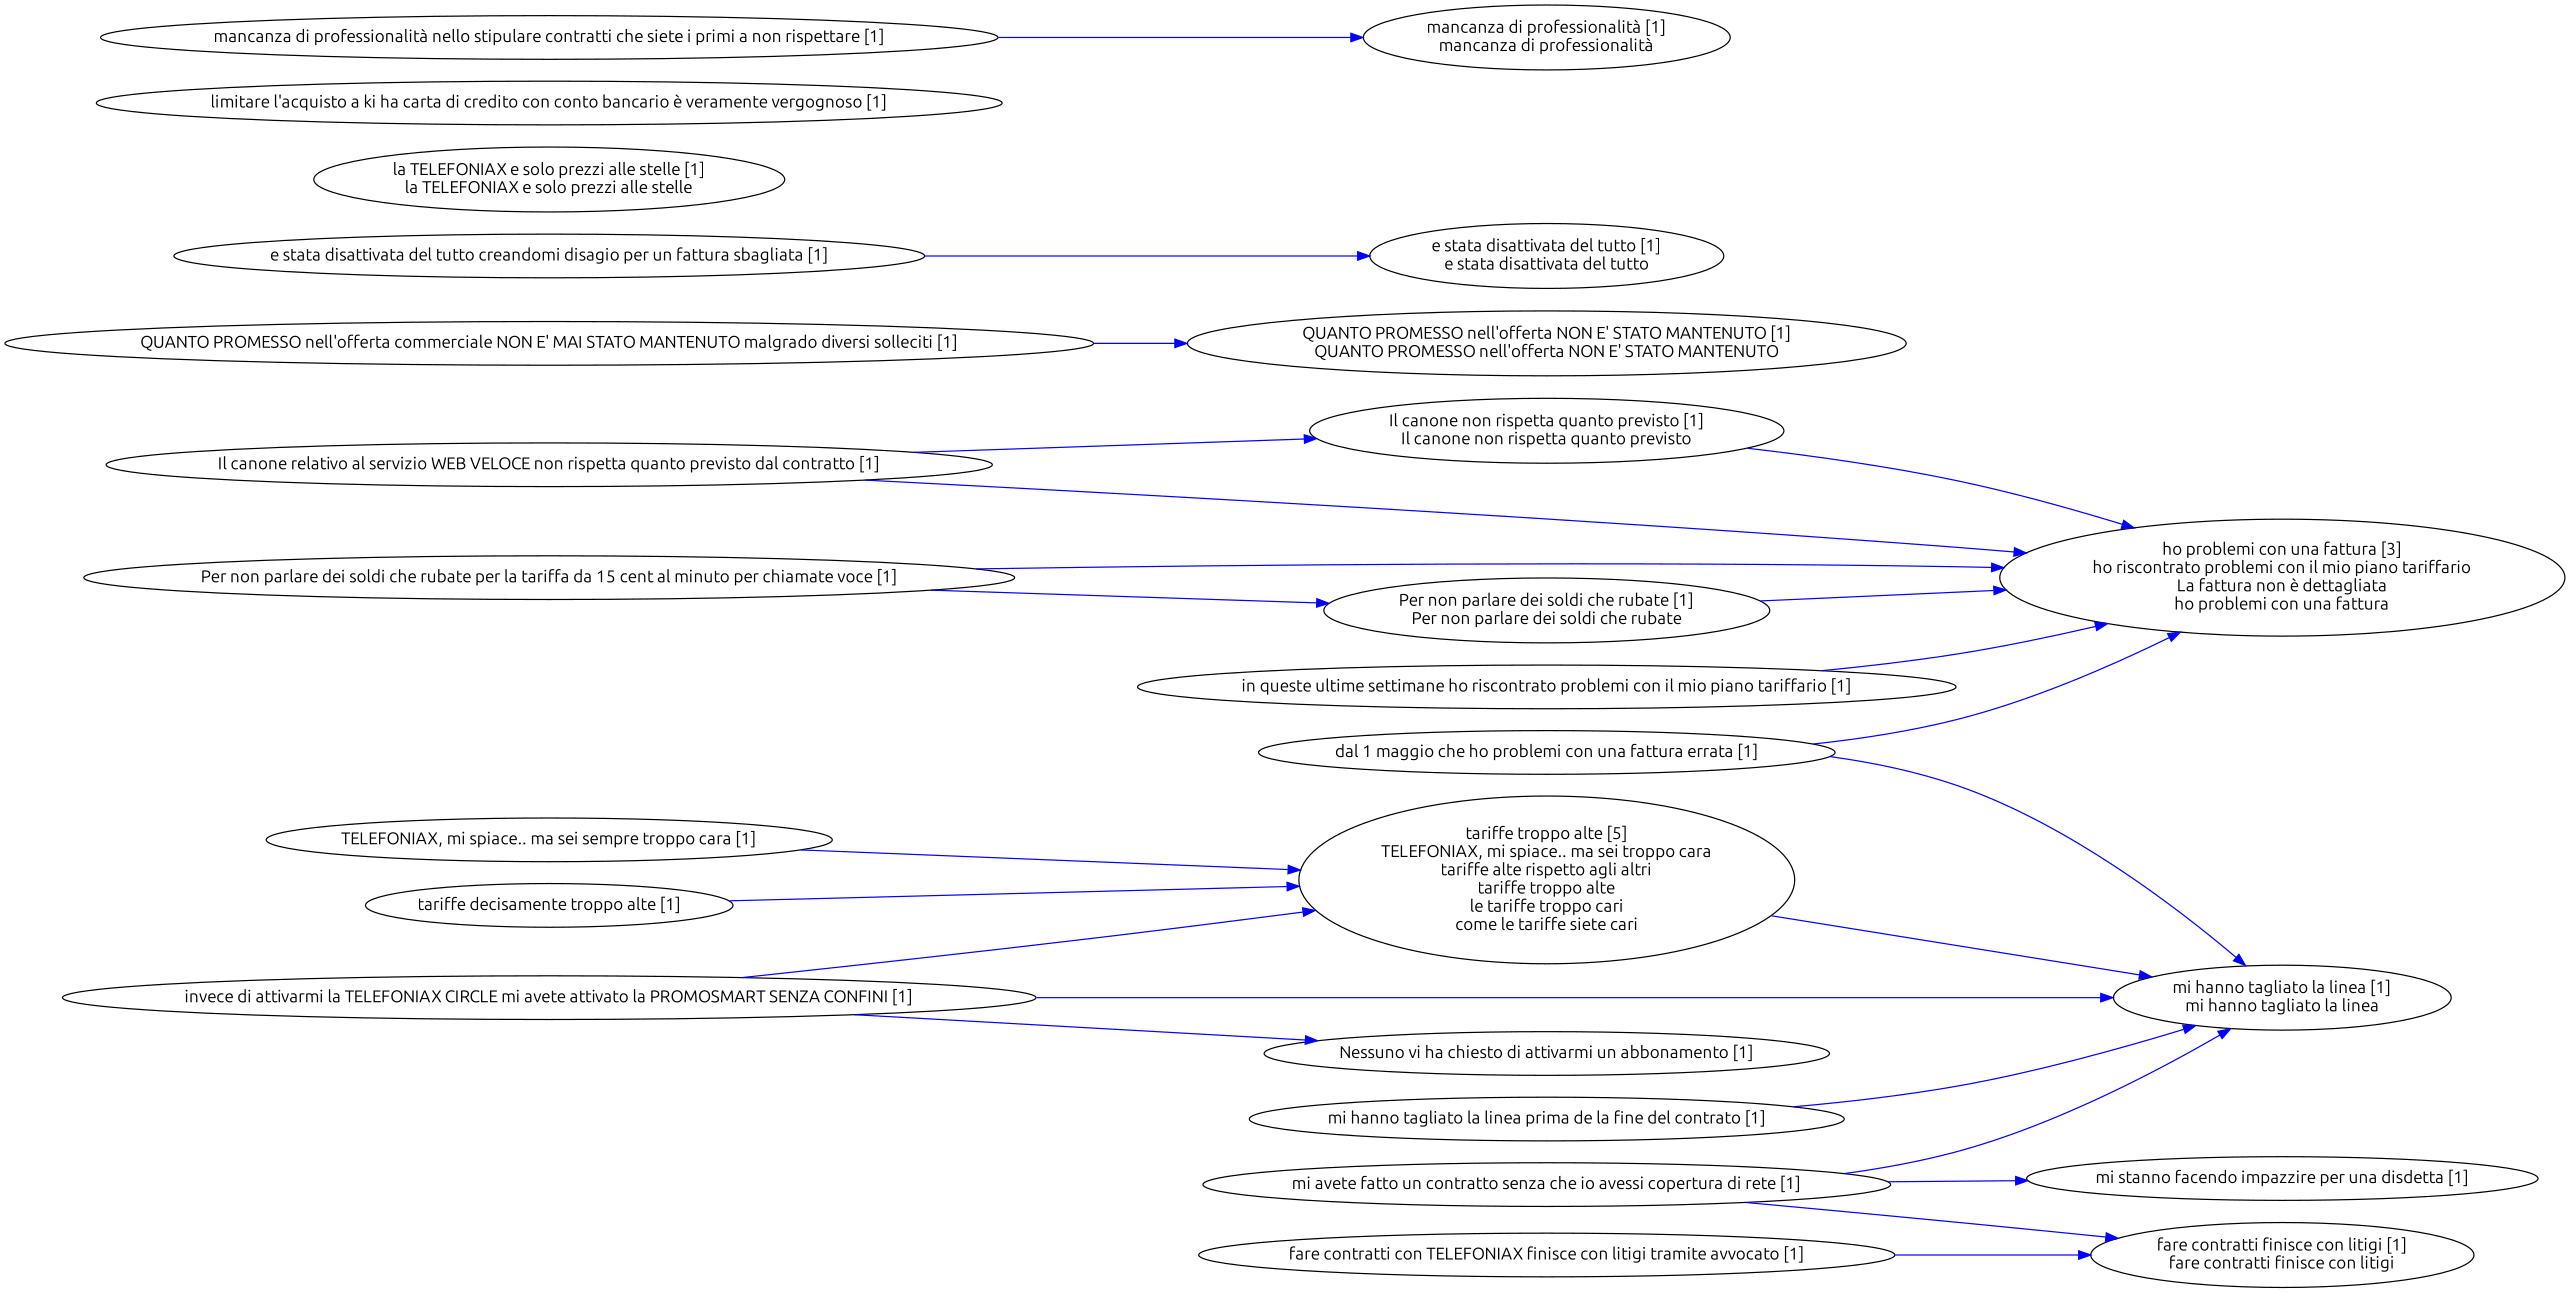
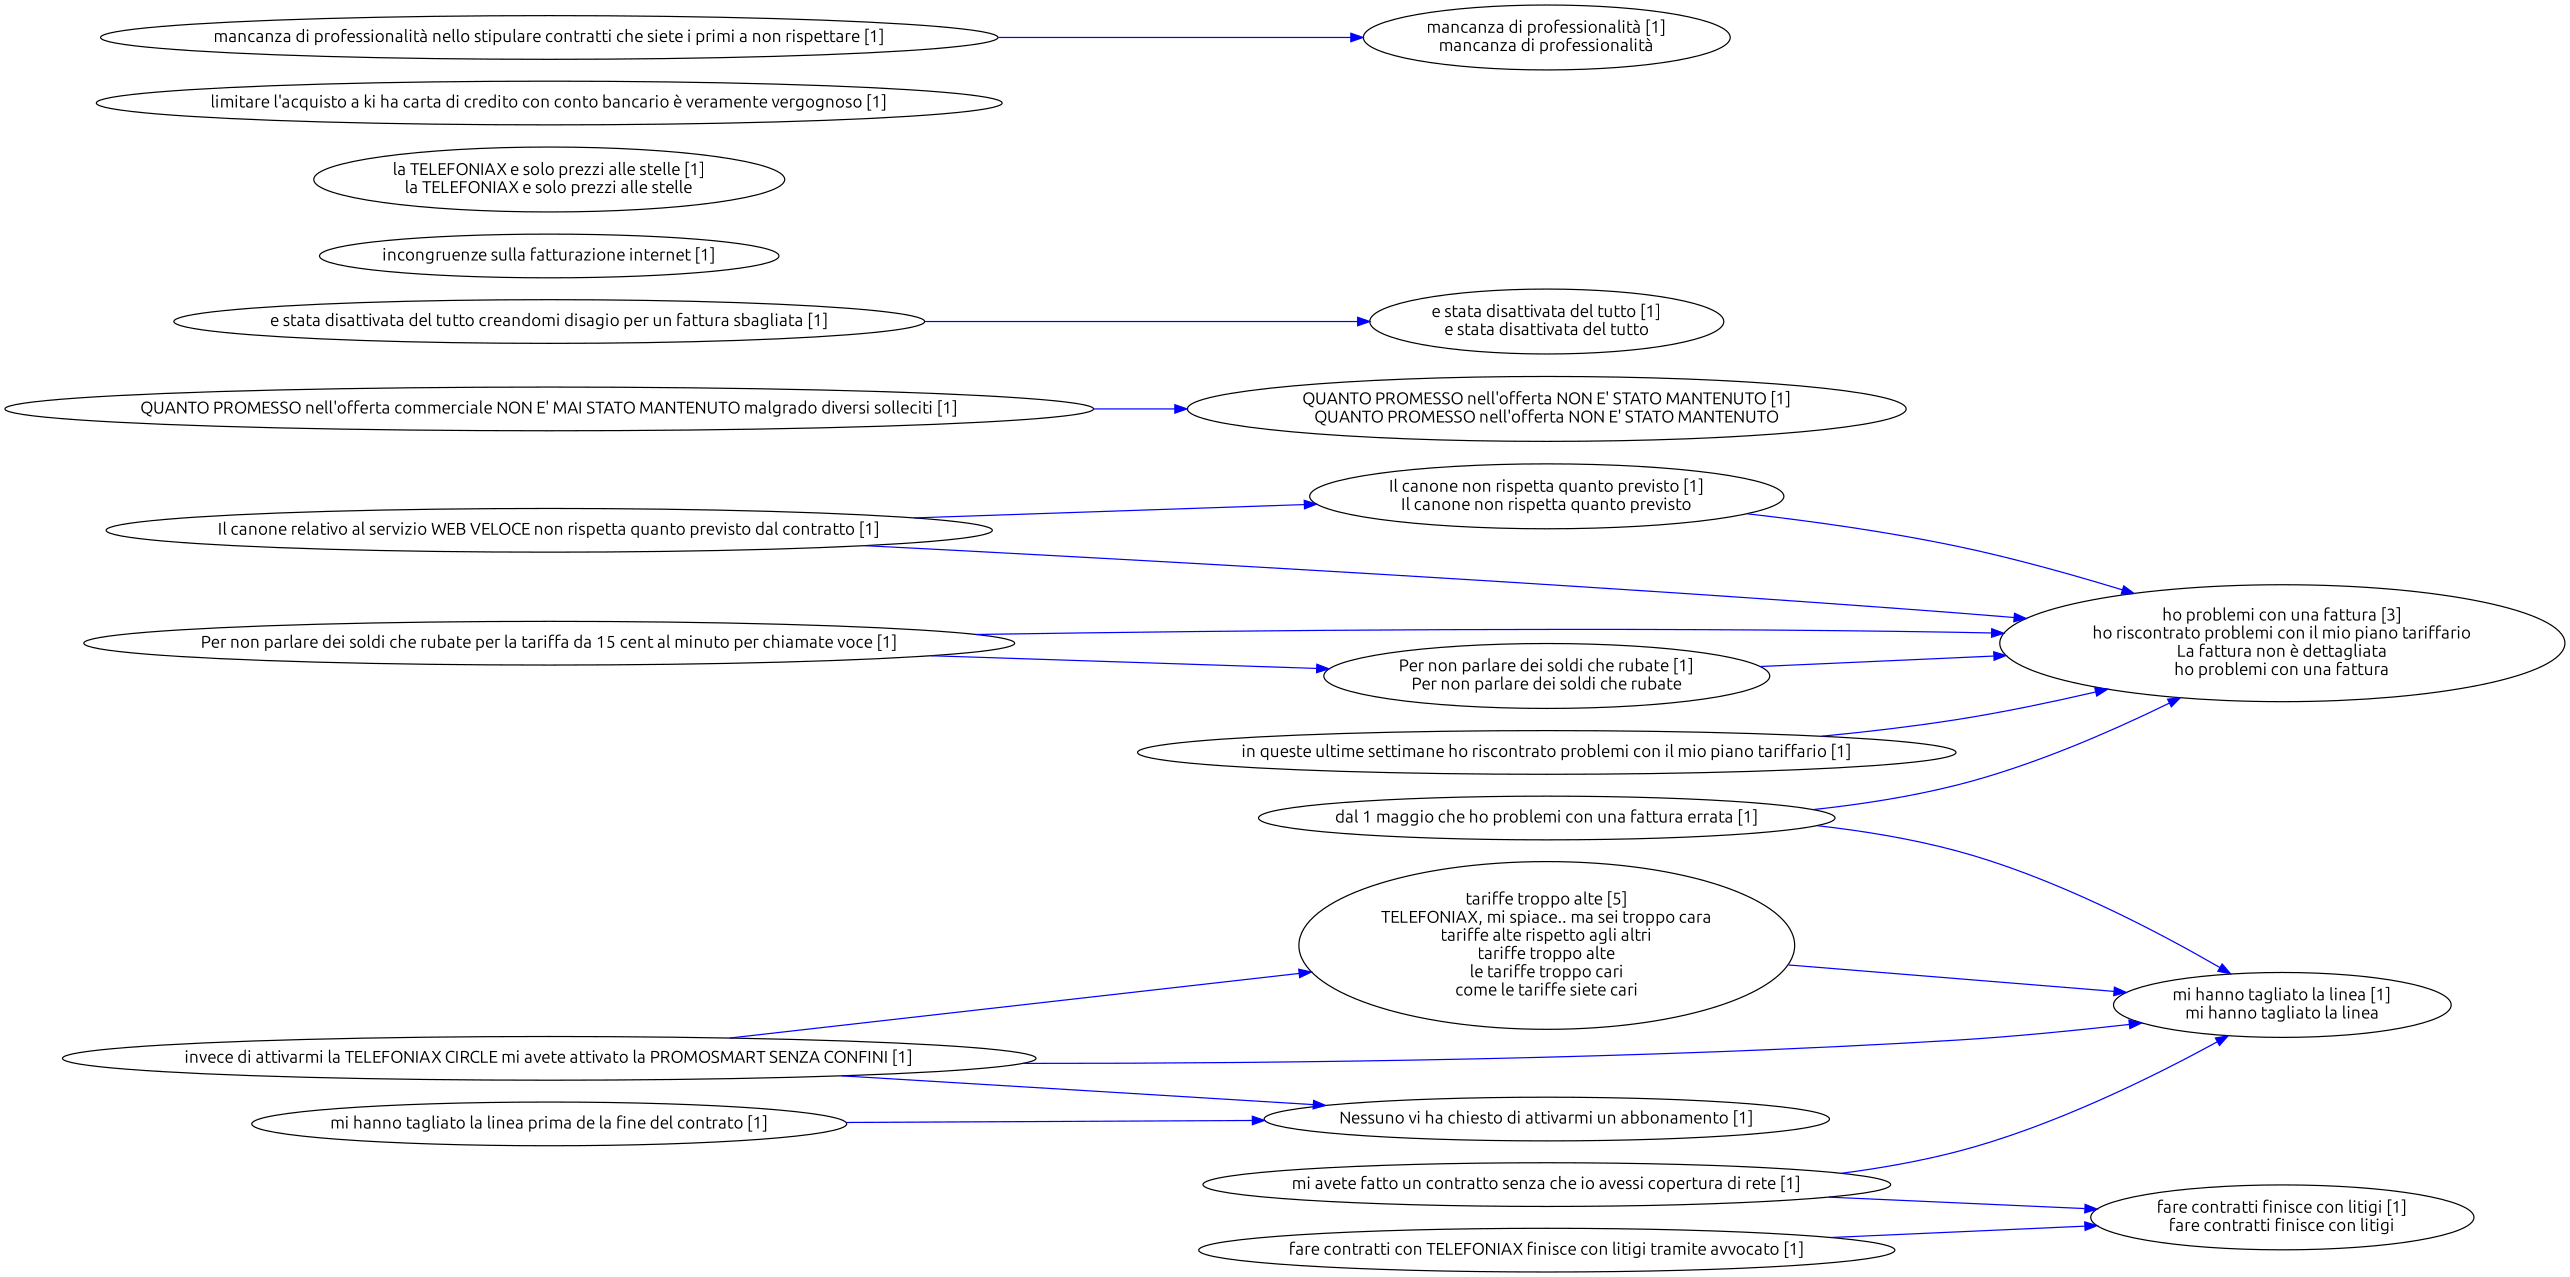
node "incongruenze sulla fatturazione internet [1]": added
node "TELEFONIAX, mi spiace.. ma sei sempre troppo cara [1]": removed
node "tariffe decisamente troppo alte [1]": removed
edge "mi hanno tagliato la linea prima de la fine del contrato [1]" -> "mi hanno tagliato la linea [1] mi hanno tagliato la linea": now "mi hanno tagliato la linea prima de la fine del contrato [1]" -> "Nessuno vi ha chiesto di attivarmi un abbonamento [1]"
node "mi stanno facendo impazzire per una disdetta [1]": removed
